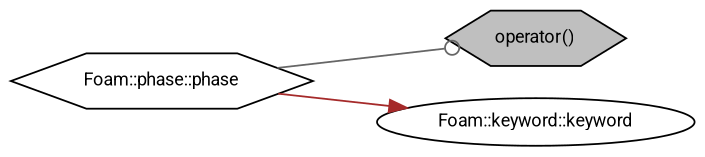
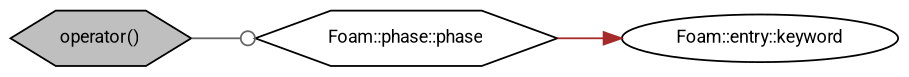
edge "Foam::phase::phase" -> "operator()": reversed
node "Foam::keyword::keyword": label "Foam::keyword::keyword" -> "Foam::entry::keyword"
